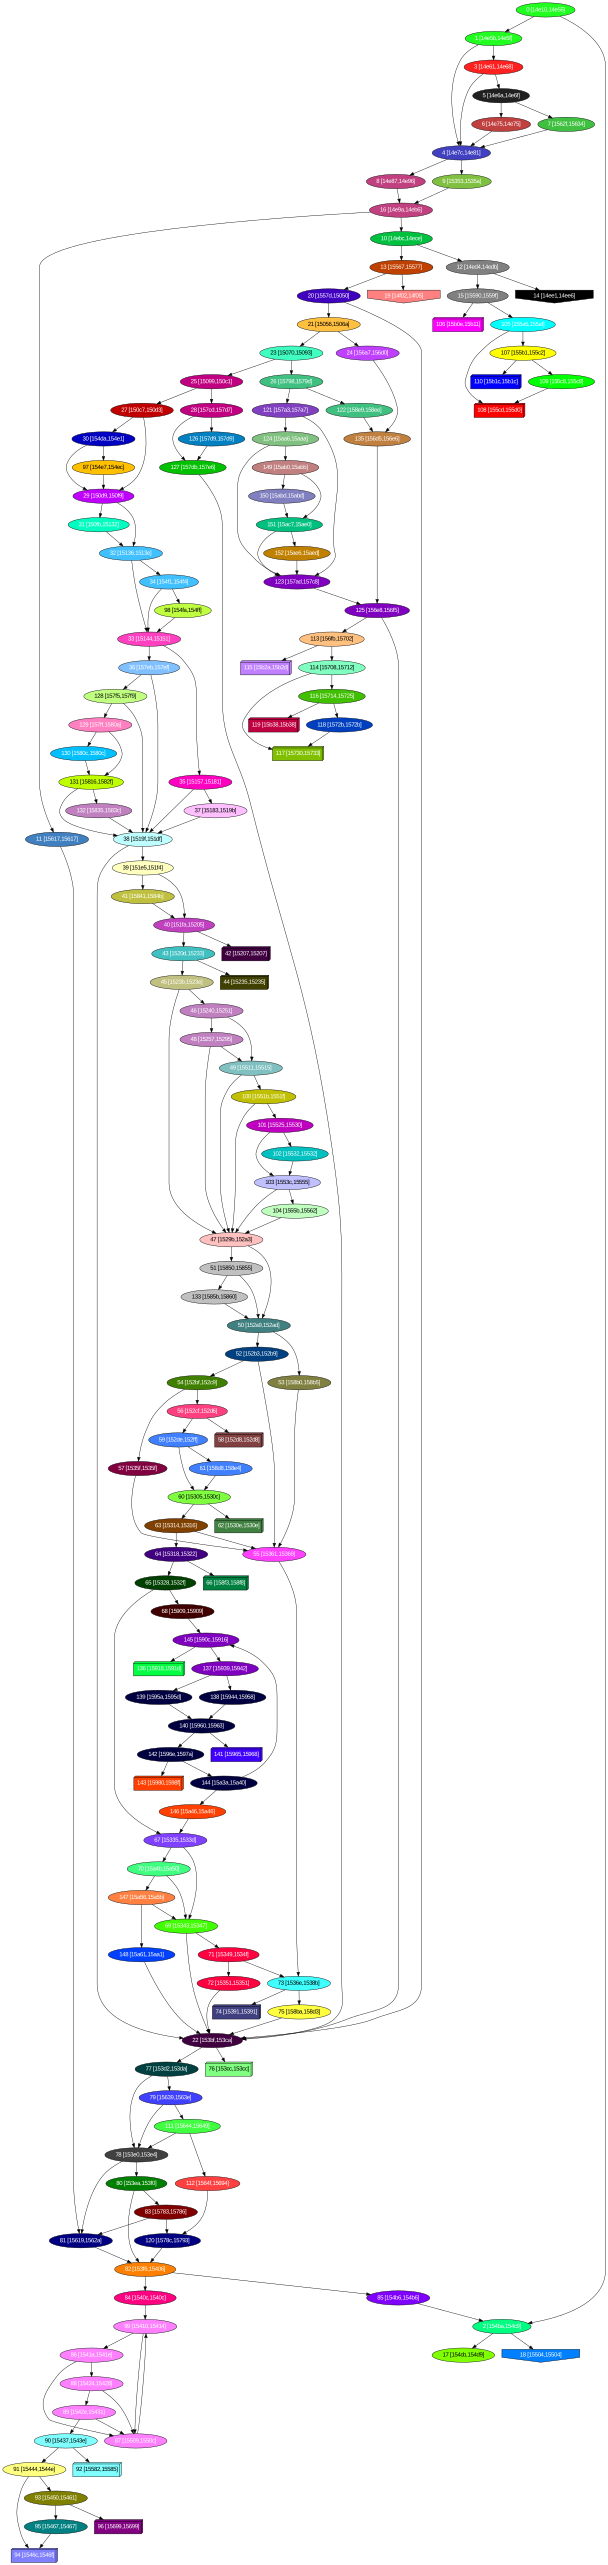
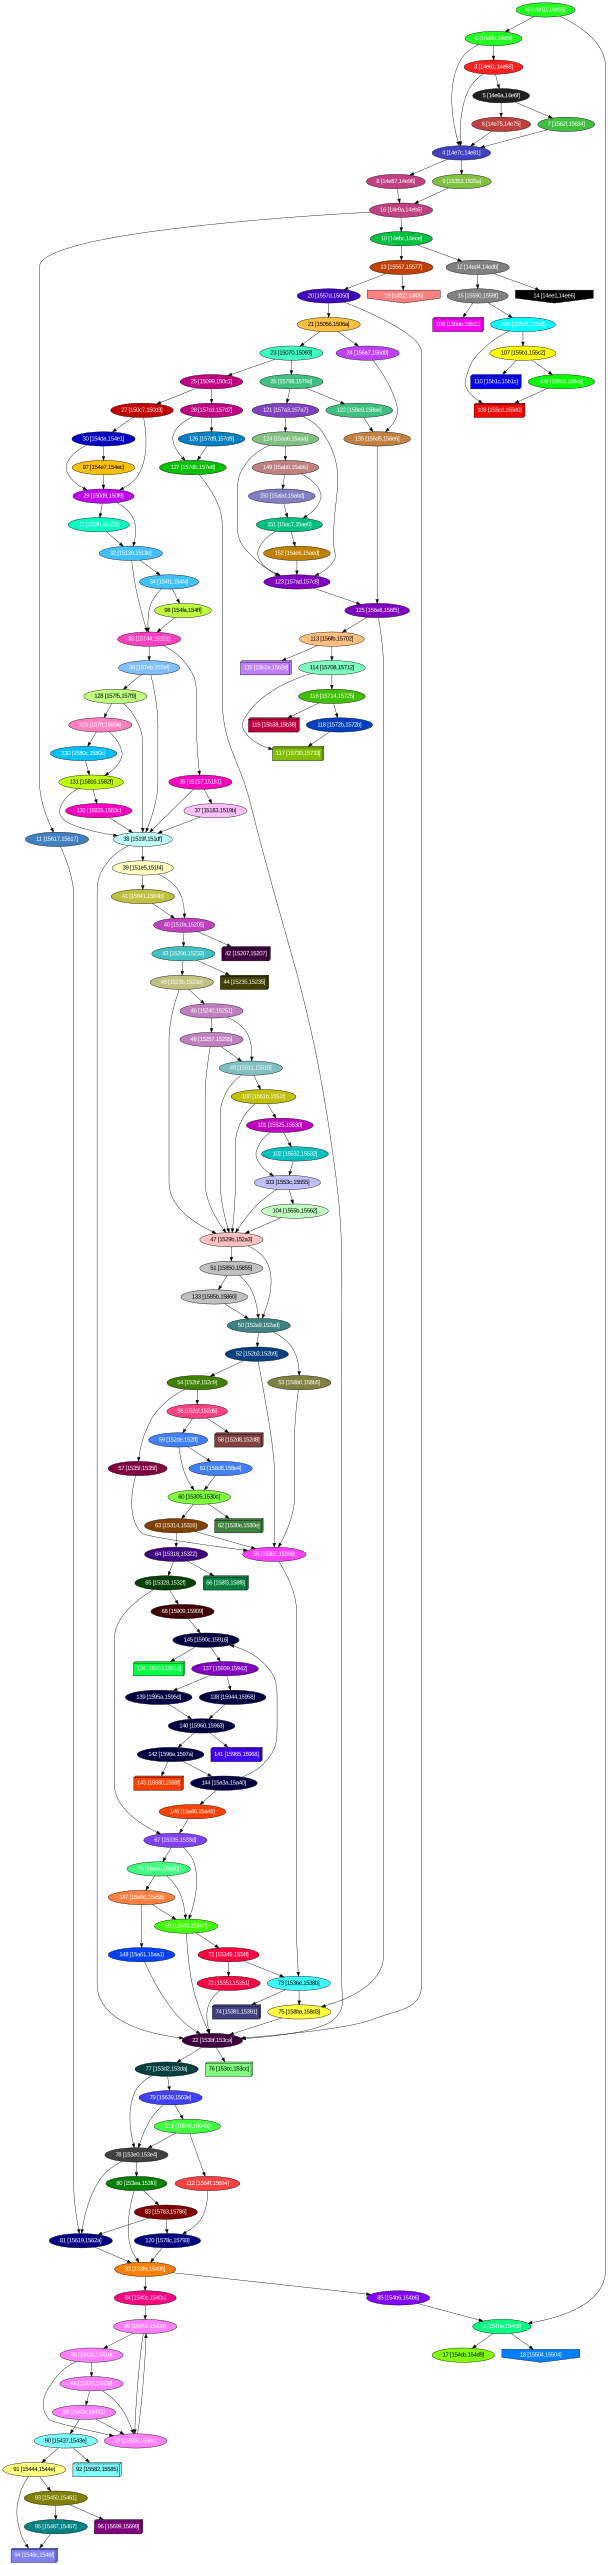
node "132 [15835,1583c]": fillcolor #c080c0 -> #ff00c0
edge "125 [156e8,156f5]" -> "22 [153bf,153ca]": now "125 [156e8,156f5]" -> "75 [158ba,158d3]"
node "145 [1590c,15916]": fillcolor #8000c0 -> #000040
